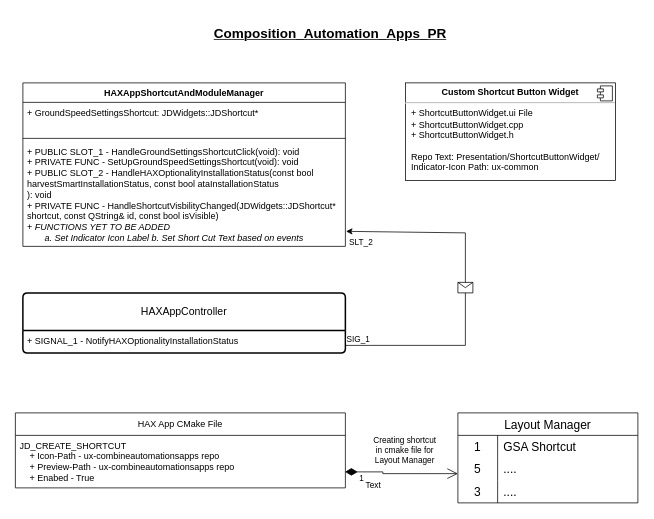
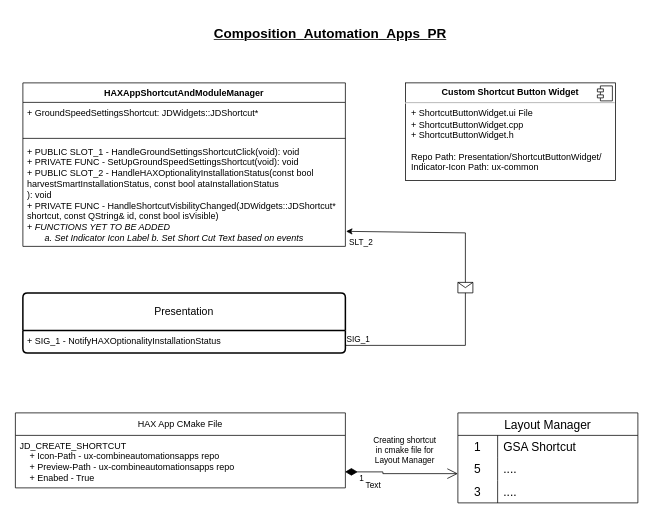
node "Custom Shortcut Button Widget + ShortcutButtonWidget.ui File + ShortcutButtonWidget.cpp + ShortcutButtonWidget.h Repo Text: Presentation/ShortcutButtonWidget/ Indicator-Icon Path: ux-common": label "Custom Shortcut Button Widget + ShortcutButtonWidget.ui File + ShortcutButtonWidget.cpp + ShortcutButtonWidget.h Repo Text: Presentation/ShortcutButtonWidget/ Indicator-Icon Path: ux-common" -> "Custom Shortcut Button Widget + ShortcutButtonWidget.ui File + ShortcutButtonWidget.cpp + ShortcutButtonWidget.h Repo Path: Presentation/ShortcutButtonWidget/ Indicator-Icon Path: ux-common"
node "HAXAppController": label "HAXAppController" -> "Presentation"
node "+ SIGNAL_1 - NotifyHAXOptionalityInstallationStatus": label "+ SIGNAL_1 - NotifyHAXOptionalityInstallationStatus" -> "+ SIG_1 - NotifyHAXOptionalityInstallationStatus"
